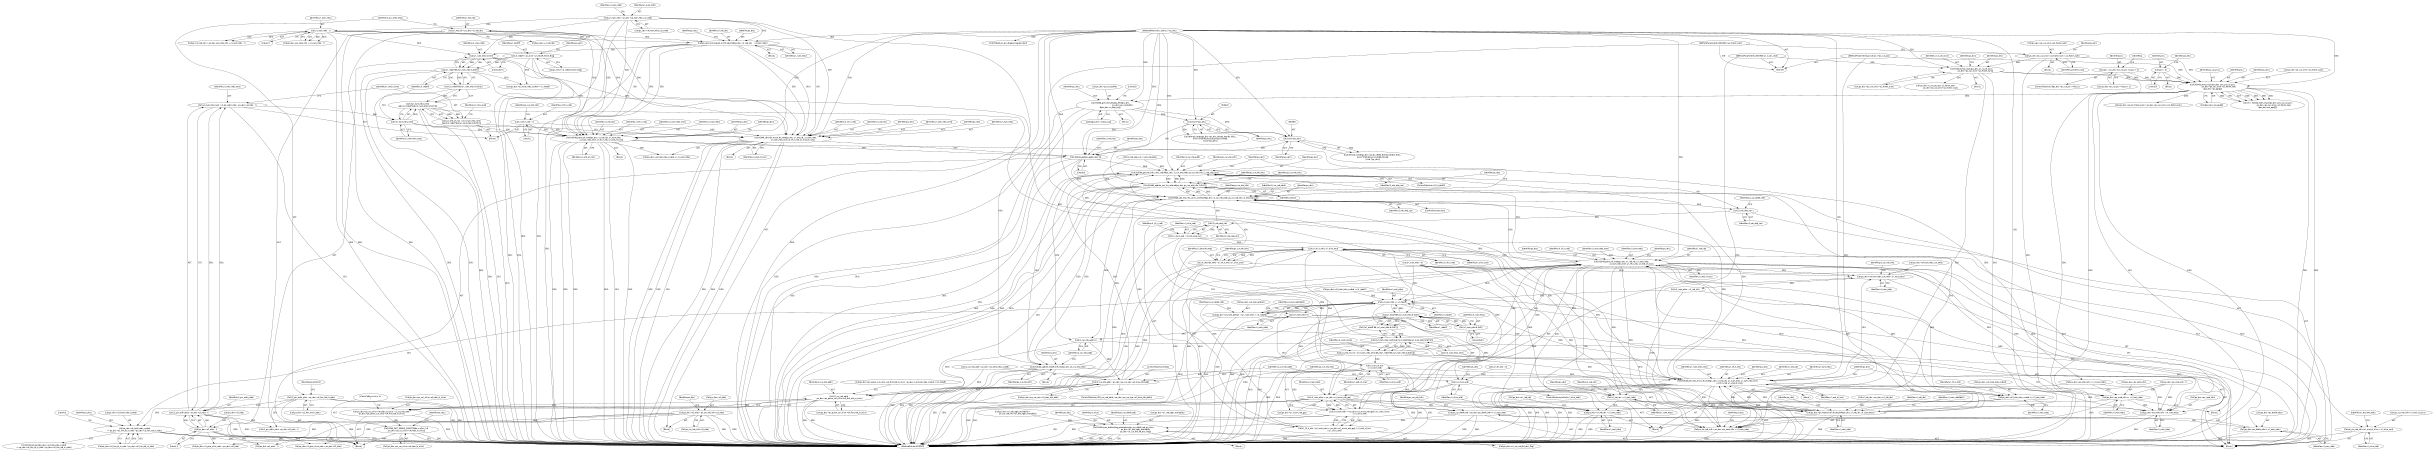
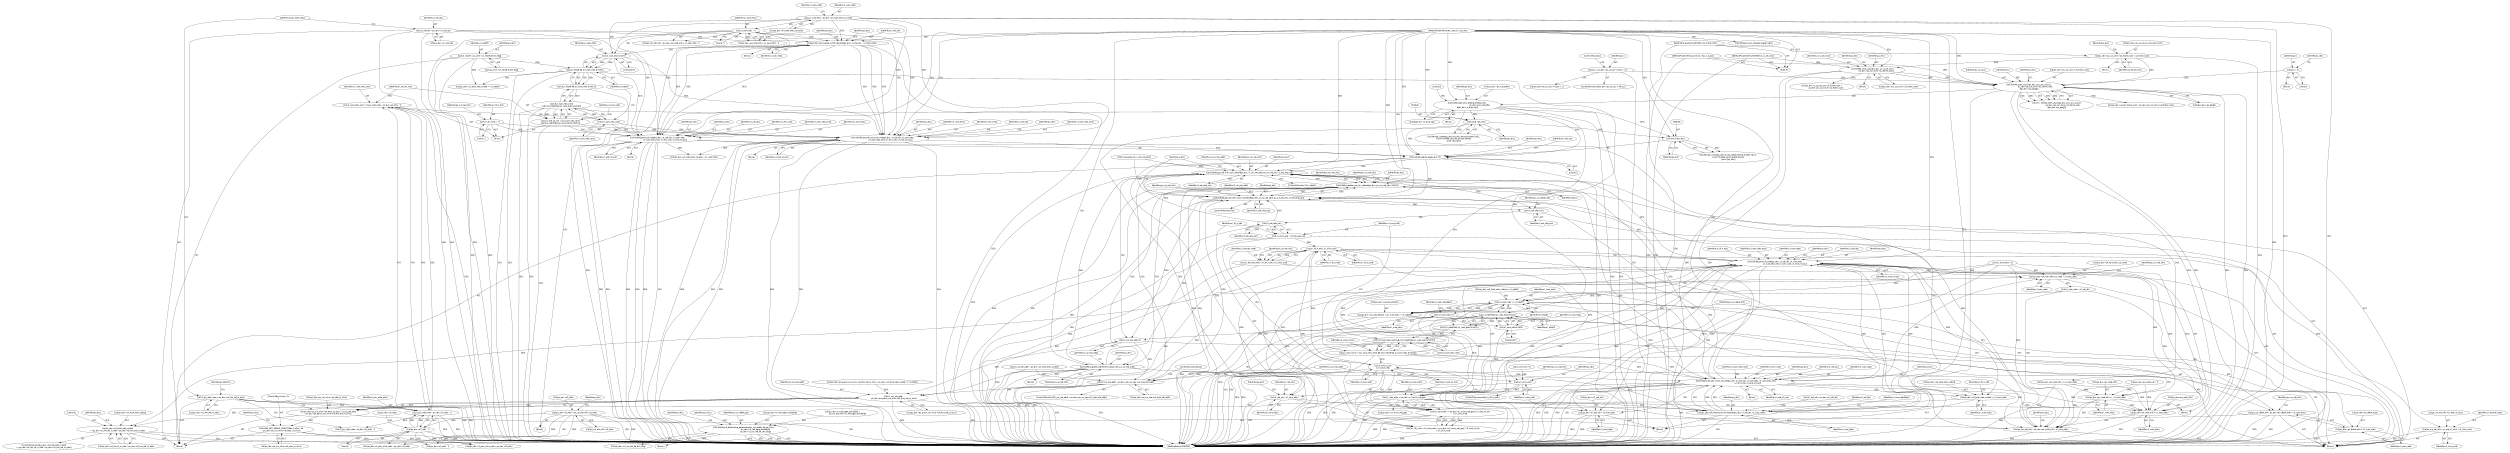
node "(MethodReturn,dec_struct_t * ps_dec)": label "(MethodReturn,dec_struct_t * ps_dec)" -> "(MethodParameterIn,dec_struct_t * ps_dec)"
node "(Identifier,j)": label "(Identifier,j)" -> "(ControlStructure,j)"
edge "(Call,ps_dec->ps_cur_pic->i4_poc + 2)" -> "(Call,poc = ps_dec->ps_cur_pic->i4_poc + 2)": removed, label "AST:"
node "(Call,u1_run_of_row || u1_slice_end)": label "(Call,u1_run_of_row || u1_slice_end)" -> "(Call,u1_end_of_row || u1_slice_end)"
node "(ControlStructure,while(!u1_slice_end))": label "(ControlStructure,while(!u1_slice_end))" -> "(ControlStructure,mbs(!u1_slice_end))"
edge "(Call,u1_mb_idx = u1_num_mbs)" -> "(Call,ps_dec->u1_mb_idx = u1_num_mbs)": now "(Call,u1_mb_idx = u1_num_mbs)" -> "(MethodReturn,WORD32)"
edge "(Call,ps_dec->u1_recon_mb_grp)" -> "(Call,u1_num_mbs == ps_dec->u1_recon_mb_grp)": removed, label "AST:"
